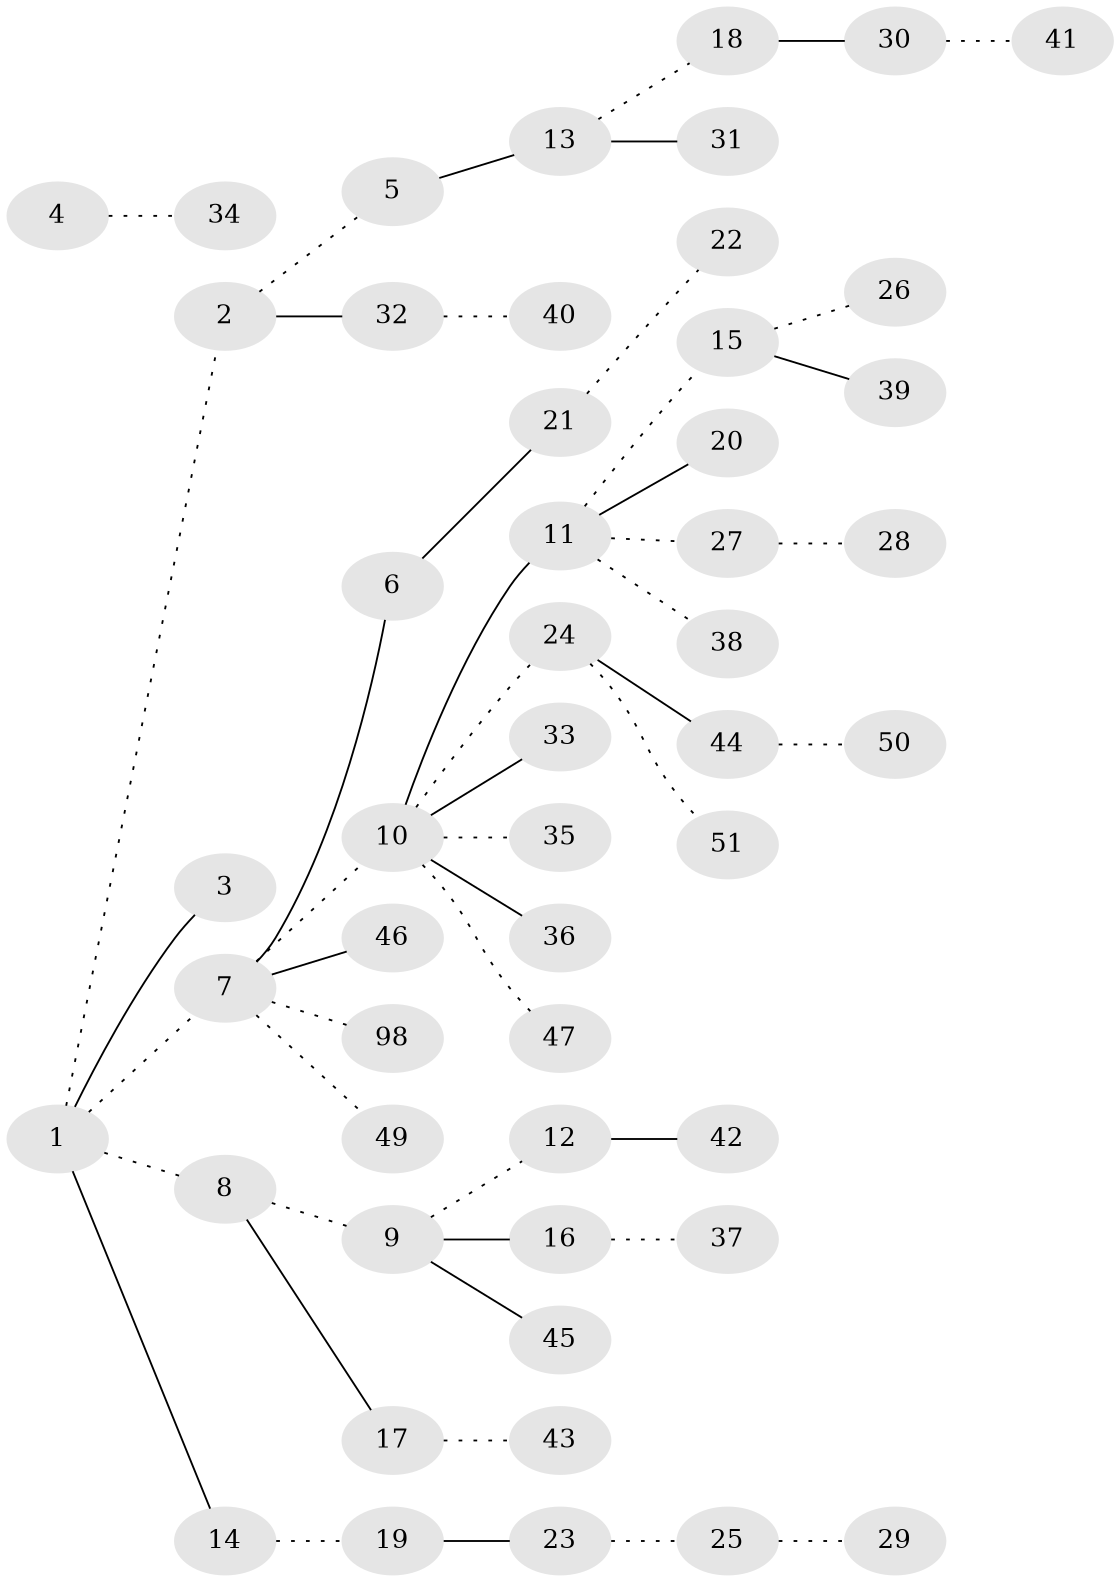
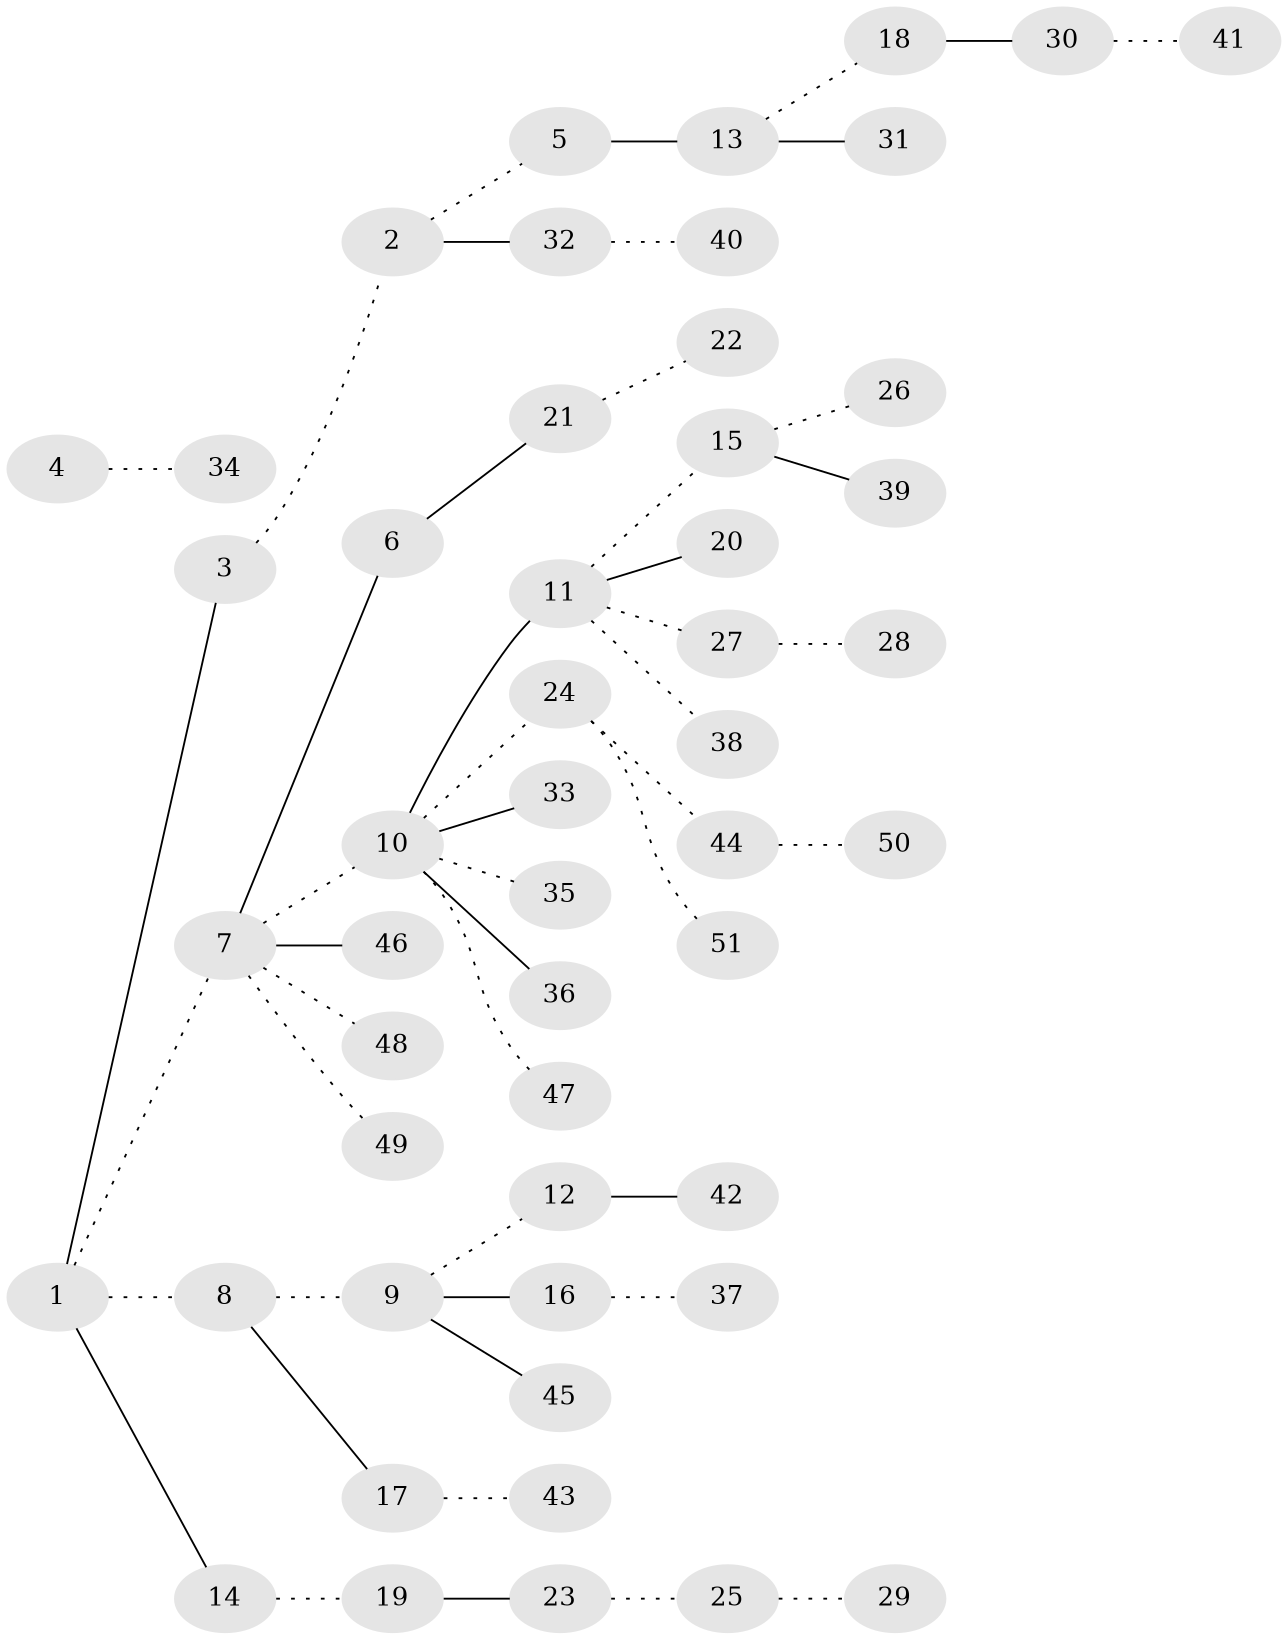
edge "24" -- "44": style solid -> dotted
edge "2" -- "1": now "2" -- "3"
node "98": label "98" -> "48"
